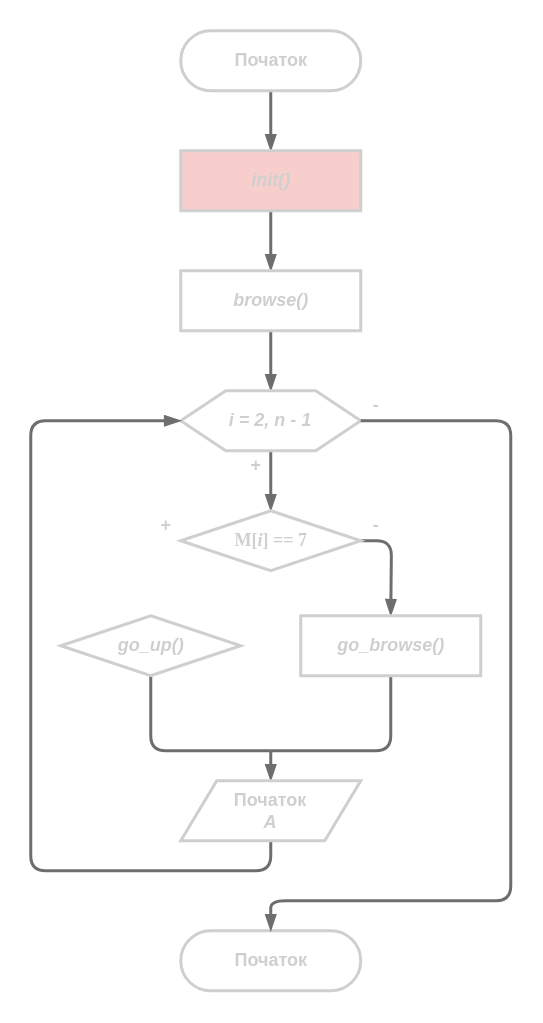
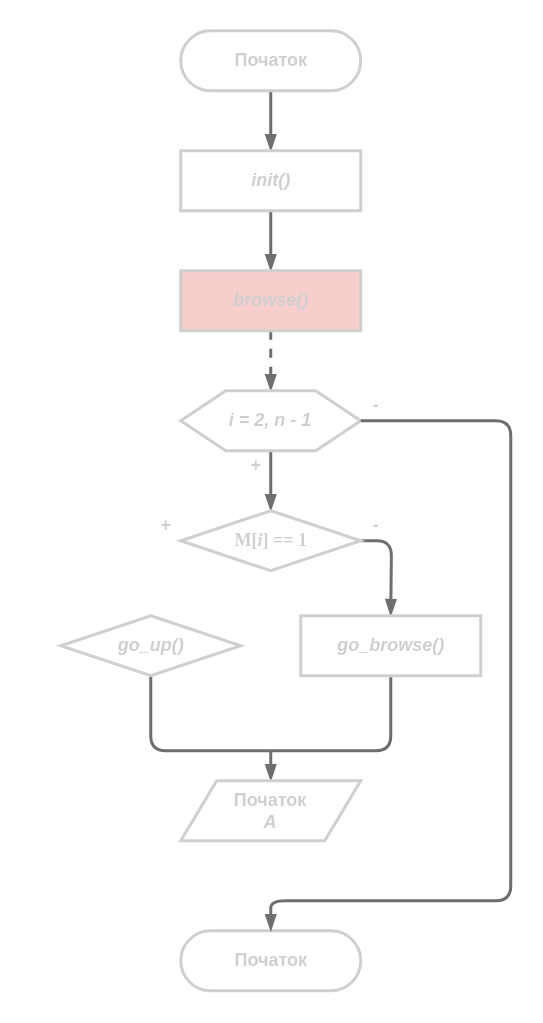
node "init()": fillcolor #f8cecc -> #ffffff
node "browse()": fillcolor #ffffff -> #f8cecc
edge "browse()" -> "i = 2, n - 1": style solid -> dashed
node "M[i] == 7": label "M[i] == 7" -> "M[i] == 1"
edge "Початок А" -> "i = 2, n - 1": removed
